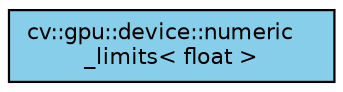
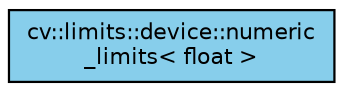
node "cv::gpu::device::numeric _limits< float >": label "cv::gpu::device::numeric _limits< float >" -> "cv::limits::device::numeric _limits< float >"
